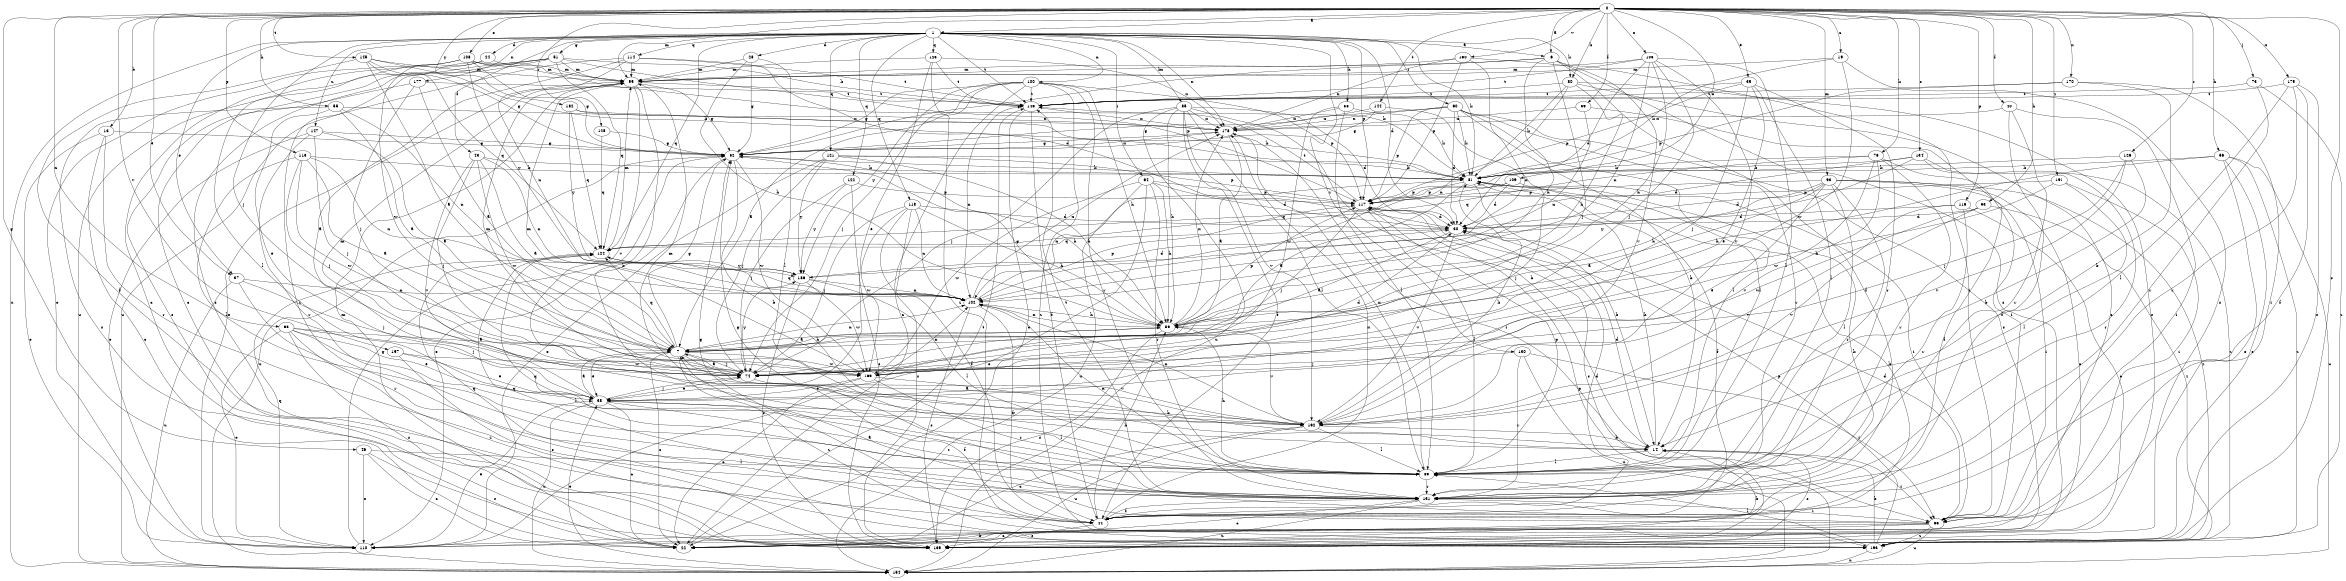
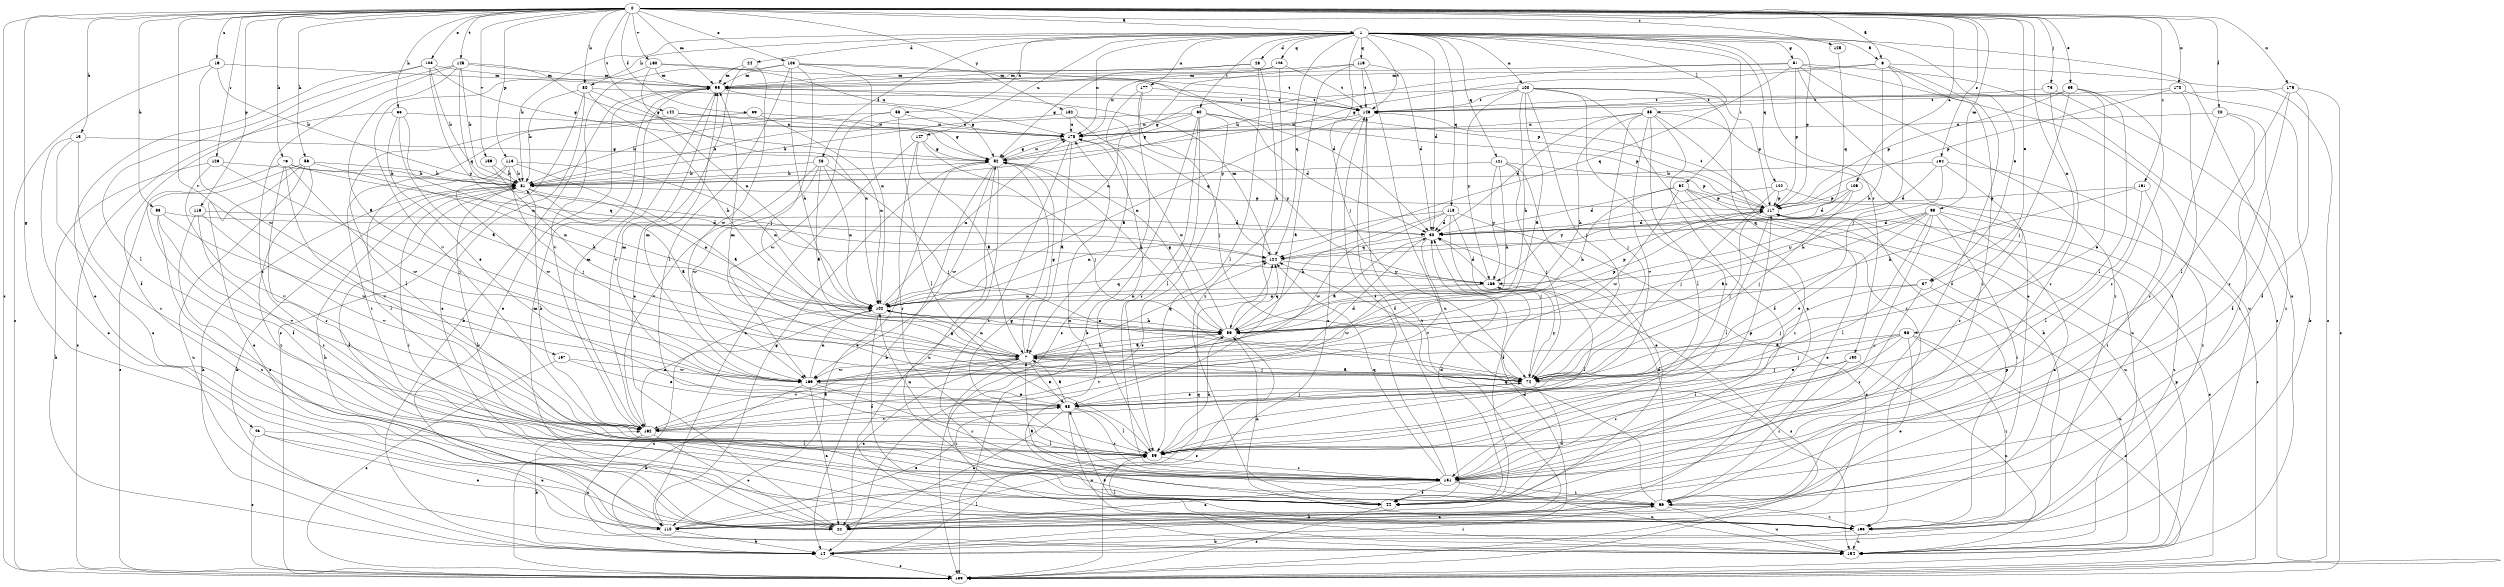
node "114": label "114" -> "119"
edge "51" -> "146": now "51" -> "81"
edge "125" -> "52": removed, label "g"
node "159": added
edge "121" -> "81": label "k" -> "y"
edge "93" -> "117": removed, label "p"
edge "123" -> "38": removed, label "e"
edge "162" -> "14": reversed
edge "145" -> "131": added, label "r"
edge "44" -> "124": now "59" -> "124"
